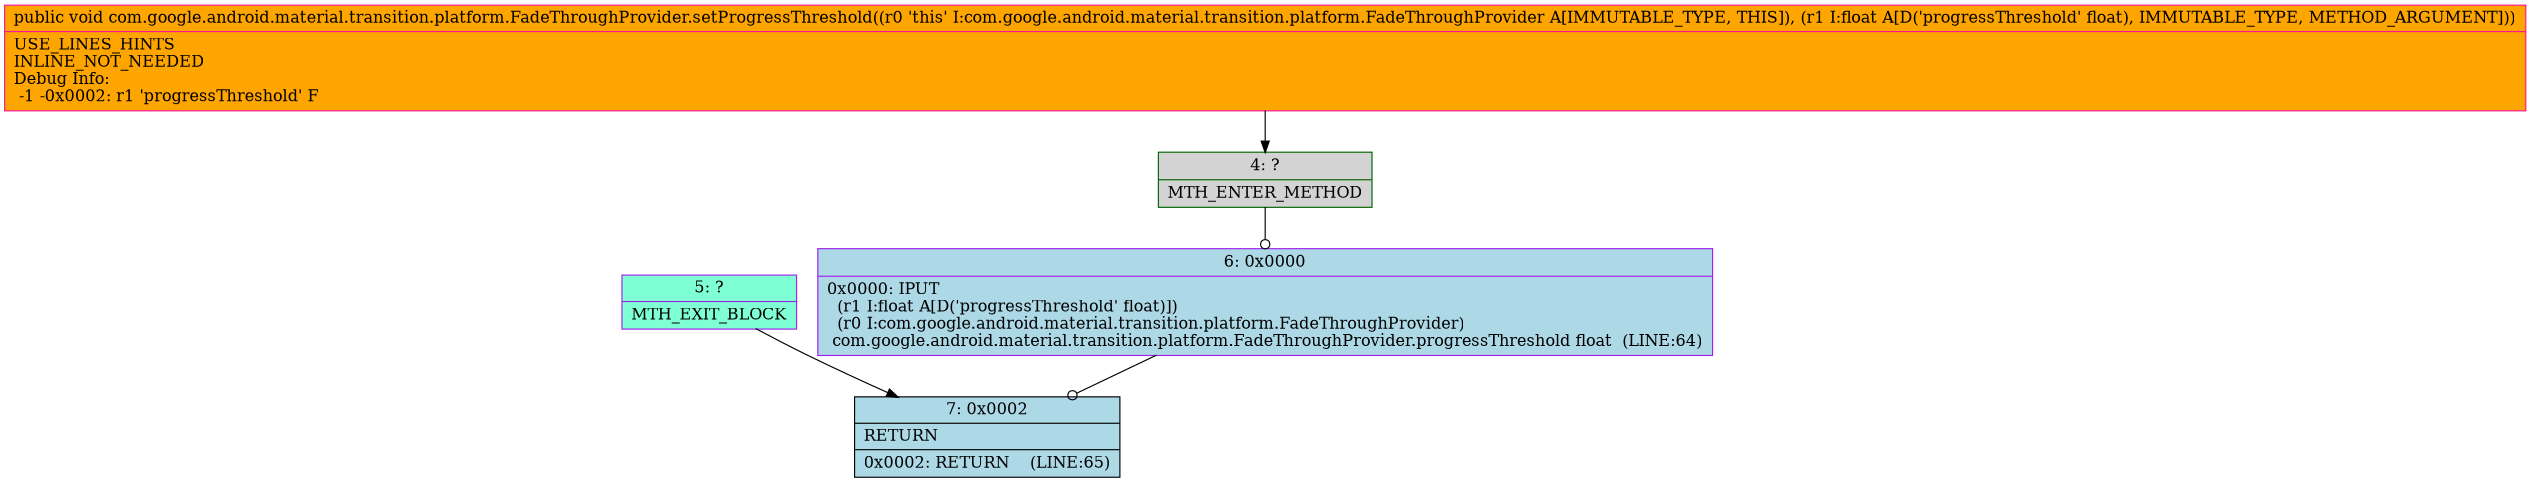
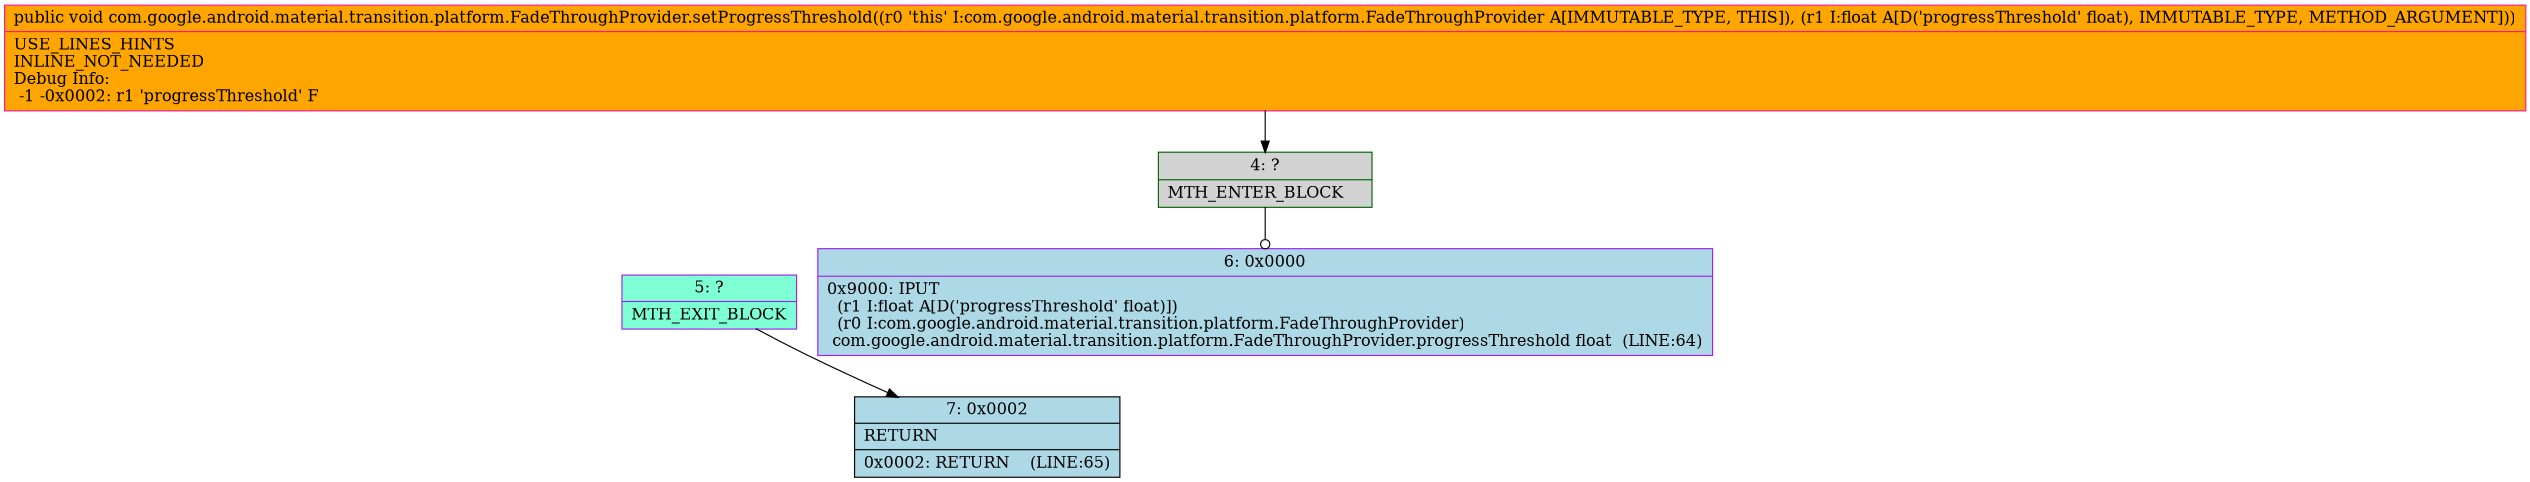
node "4: ?": text "MTH_ENTER_METHOD" -> "MTH_ENTER_BLOCK"
node "6: 0x0000": text "0x0000: IPUT" -> "0x9000: IPUT"
edge "6: 0x0000" -> "7: 0x0002": removed
